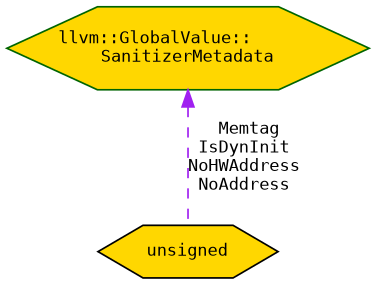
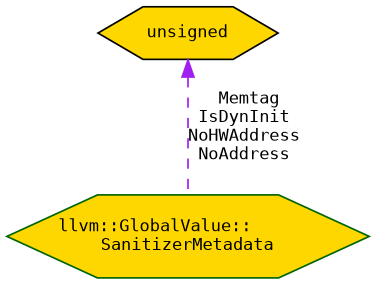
edge "unsigned" -> "llvm::GlobalValue:: SanitizerMetadata": reversed
